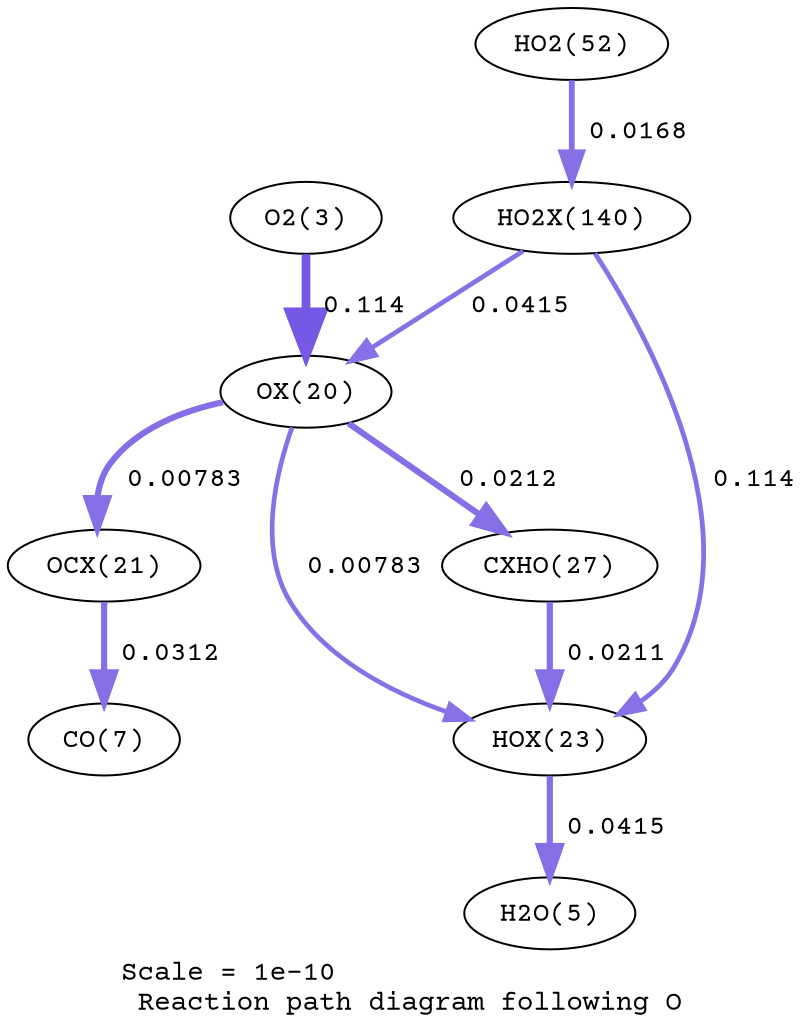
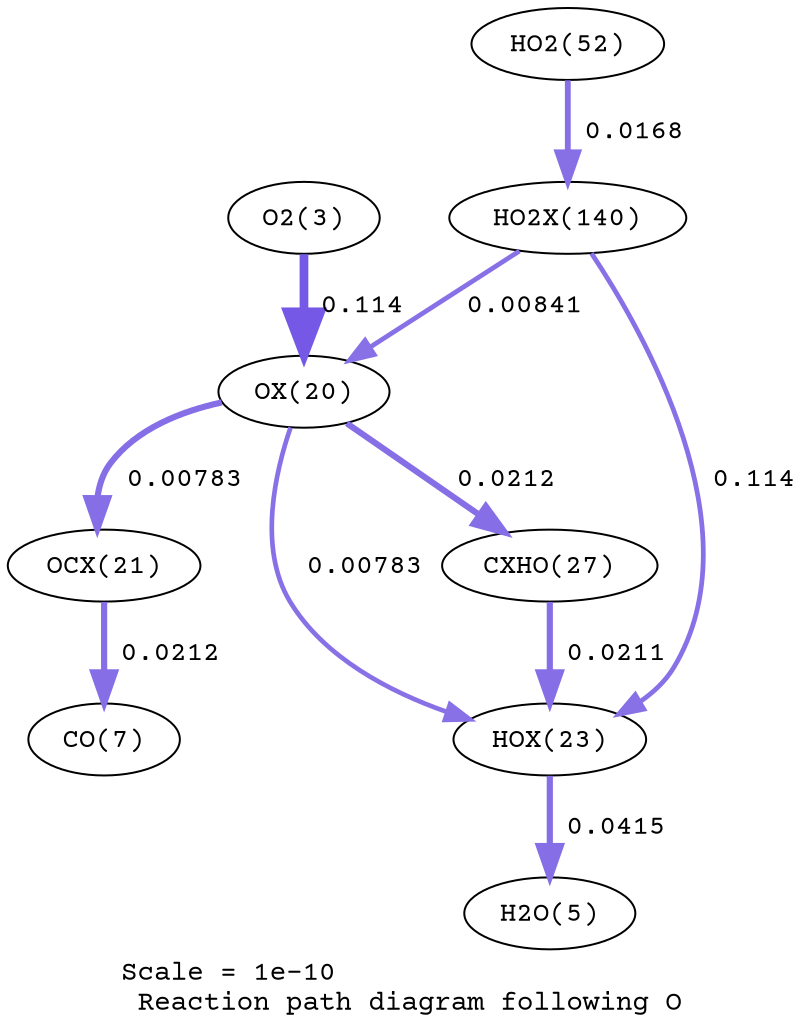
edge "HO2X(140)" -> "OX(20)": label " 0.0415" -> " 0.00841"
edge "OCX(21)" -> "CO(7)": label " 0.0312" -> " 0.0212"
